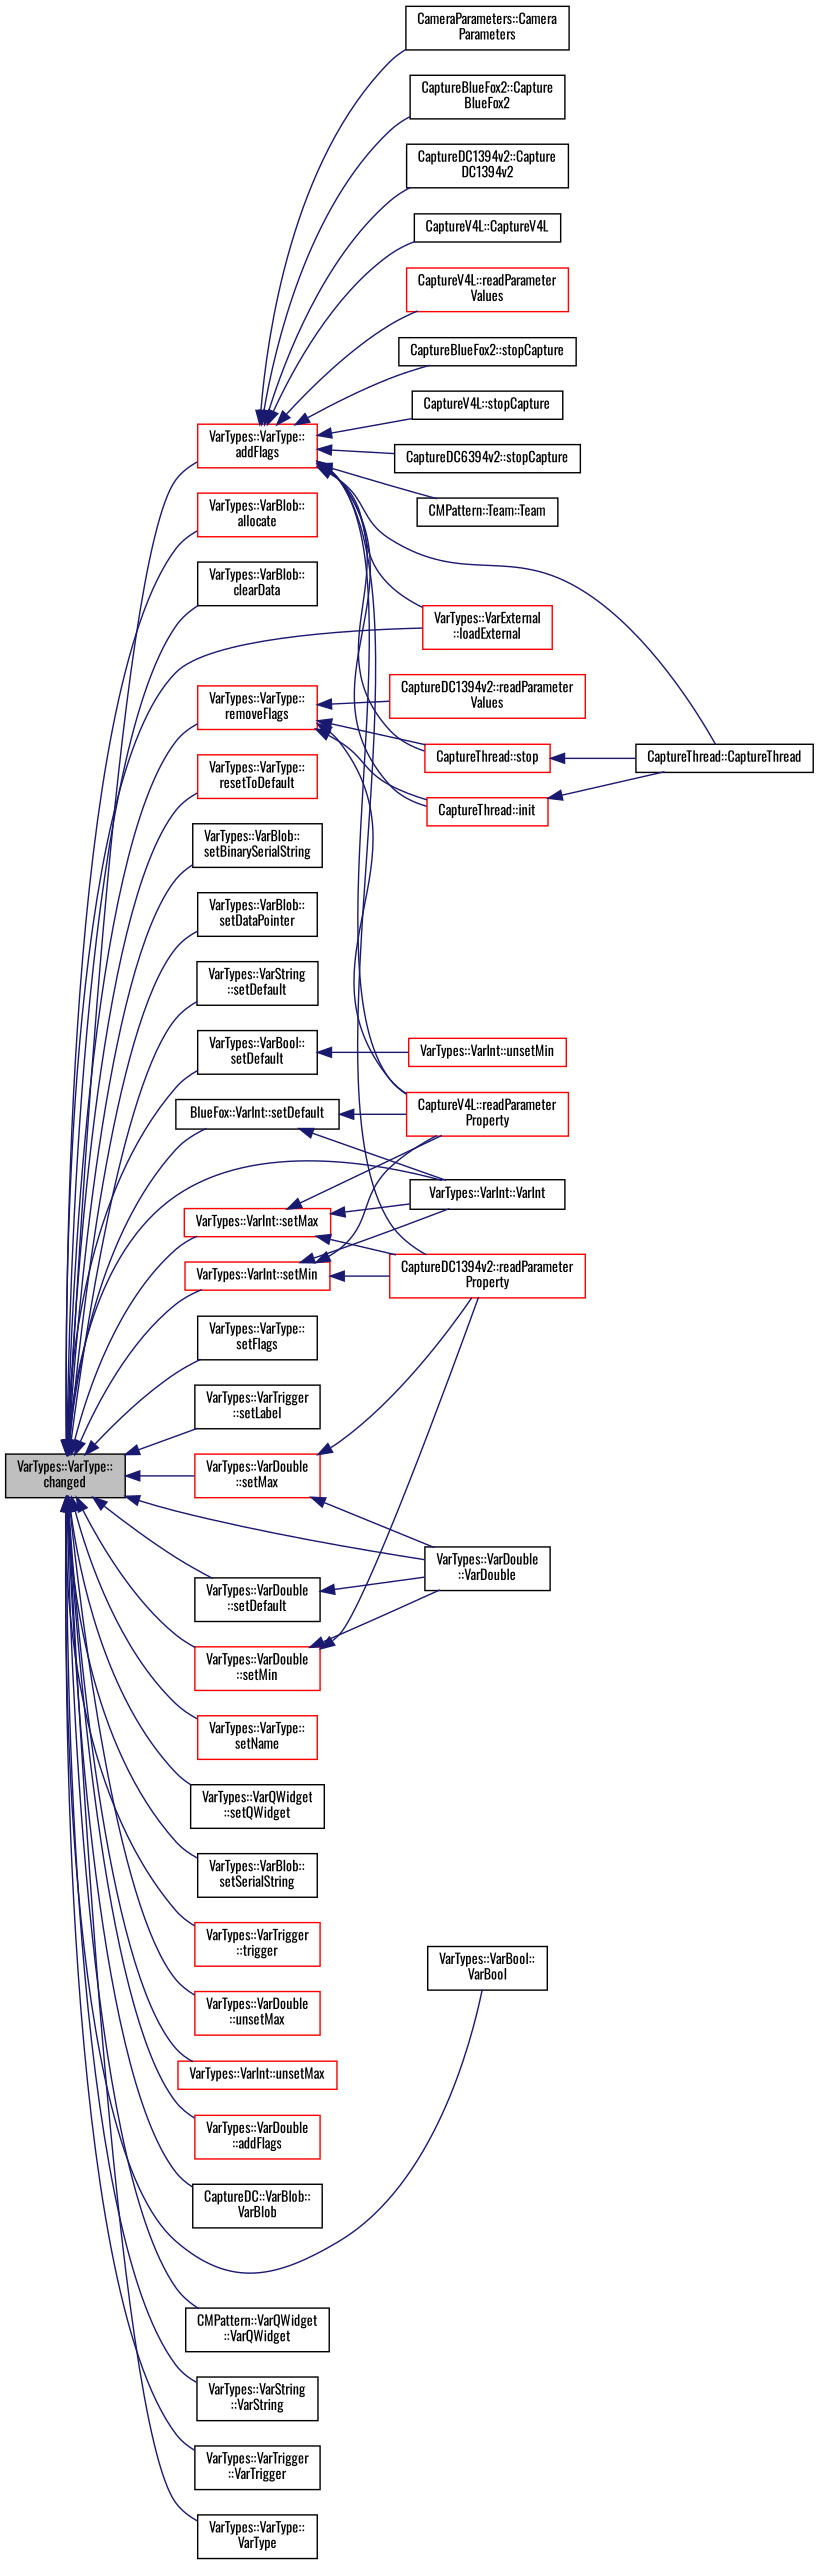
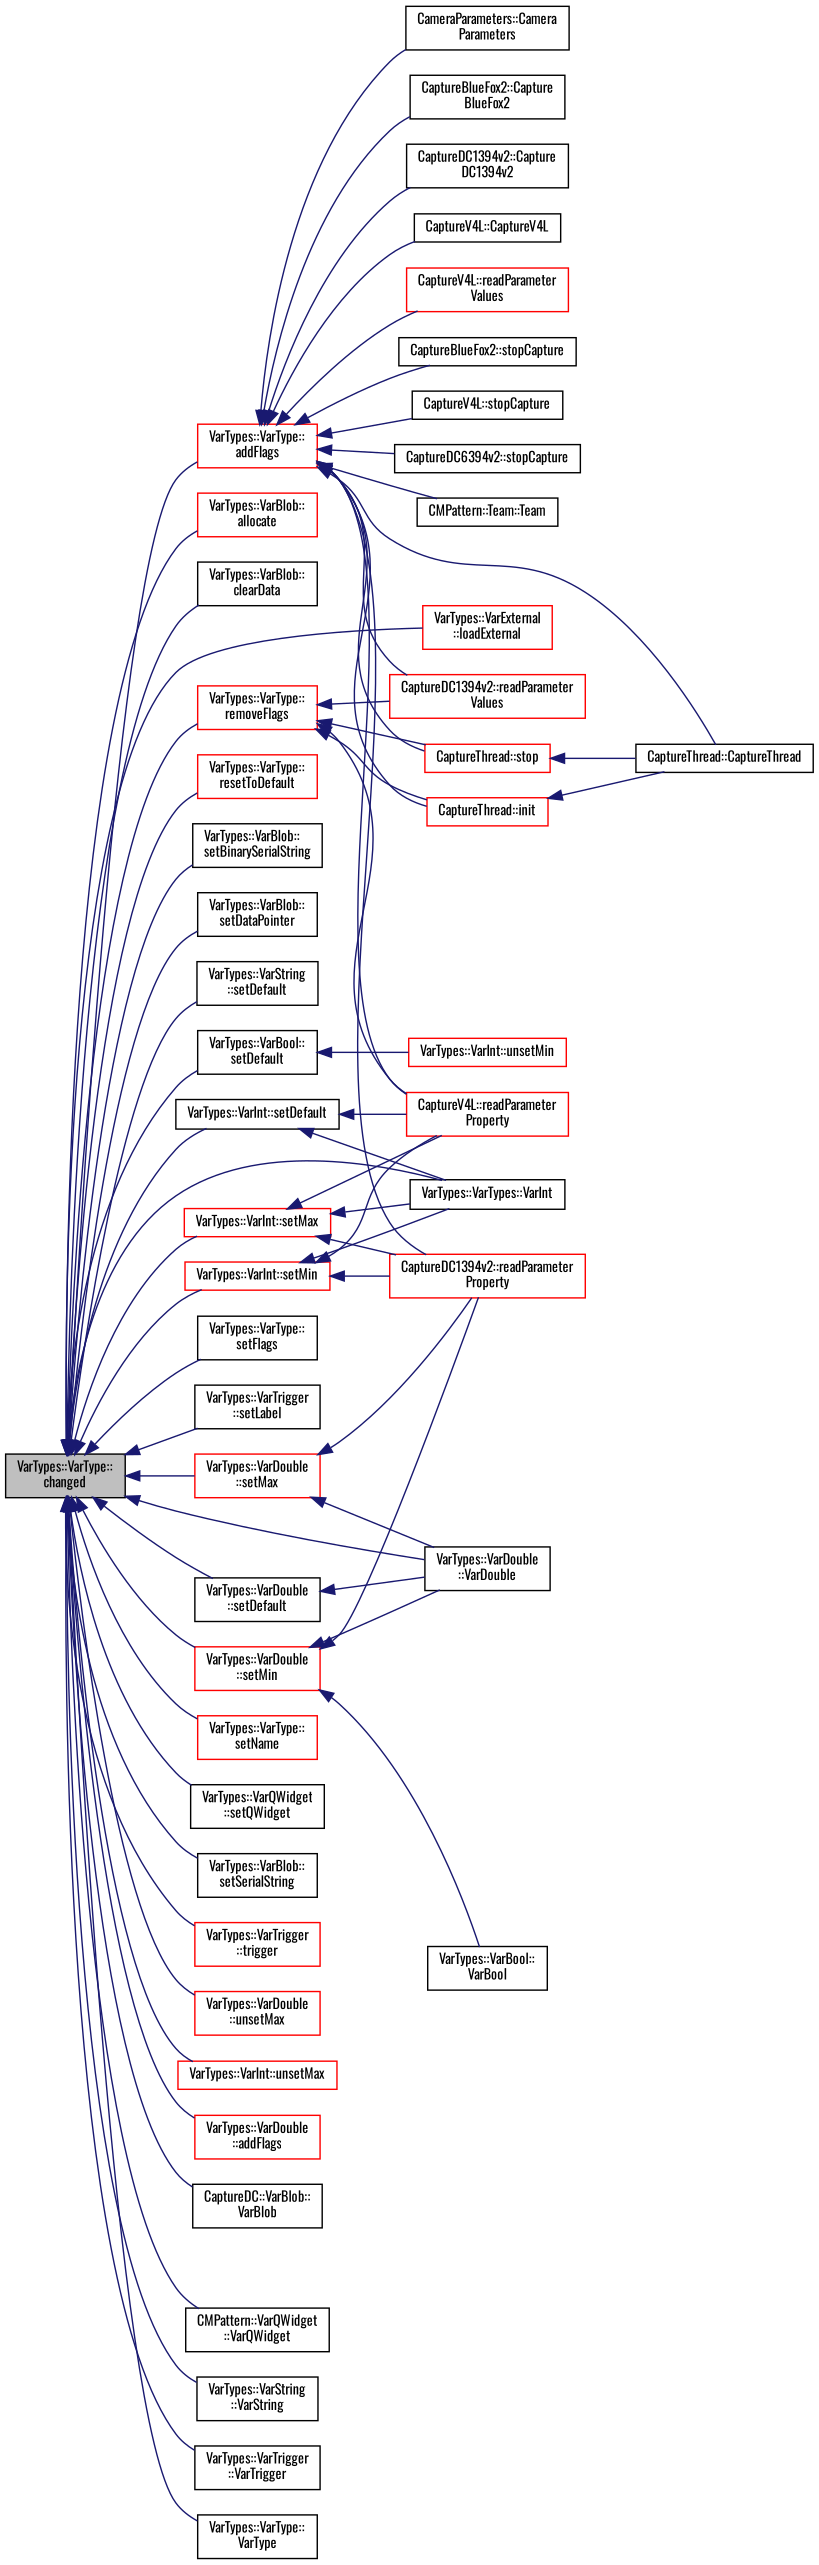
edge "VarTypes::VarExternal ::loadExternal" -> "VarTypes::VarType:: addFlags": now "CaptureDC1394v2::readParameter Values" -> "VarTypes::VarType:: addFlags"
node "BlueFox::VarInt::setDefault": label "BlueFox::VarInt::setDefault" -> "VarTypes::VarInt::setDefault"
node "VarTypes::VarInt::VarInt": label "VarTypes::VarInt::VarInt" -> "VarTypes::VarTypes::VarInt"
edge "VarTypes::VarBool:: VarBool" -> "VarTypes::VarType:: changed": now "VarTypes::VarBool:: VarBool" -> "VarTypes::VarDouble ::setMin"
